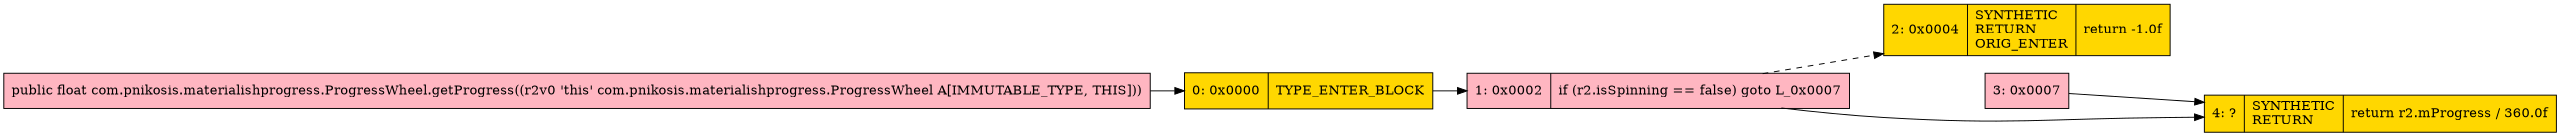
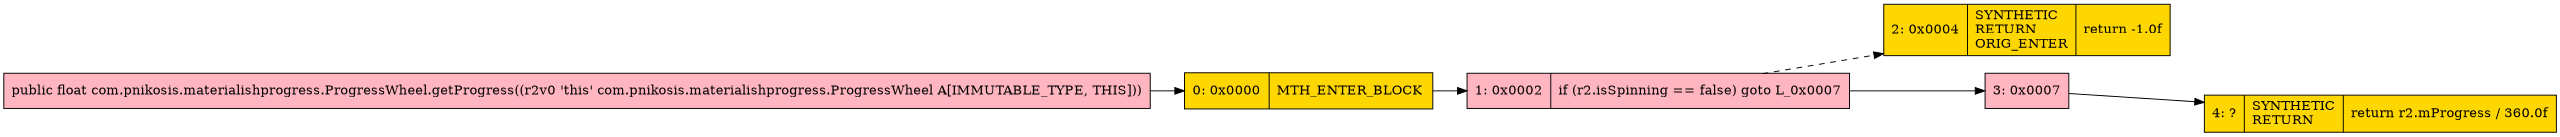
node "0: 0x0000": text "TYPE_ENTER_BLOCK" -> "MTH_ENTER_BLOCK"
edge "1: 0x0002" -> "4: ?": now "1: 0x0002" -> "3: 0x0007"
